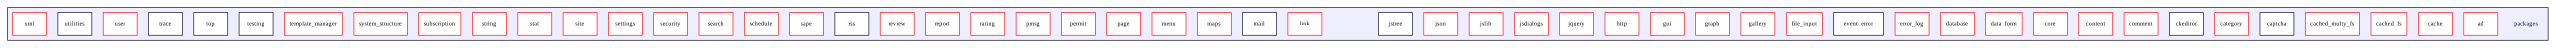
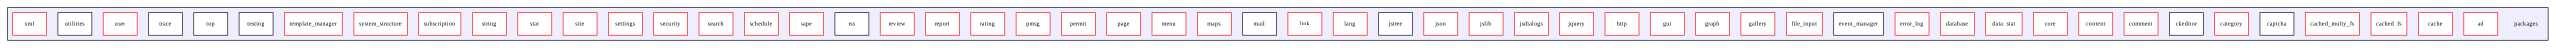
node "lang": added
node "event_error": label "event_error" -> "event_manager"
node "data_form": label "data_form" -> "data_stat"
